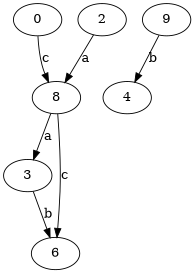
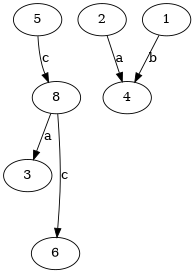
node "0": label "0" -> "5"
node "9": label "9" -> "1"
edge "2" -> "8": now "2" -> "4"
edge "3" -> "6": removed, label "b"
